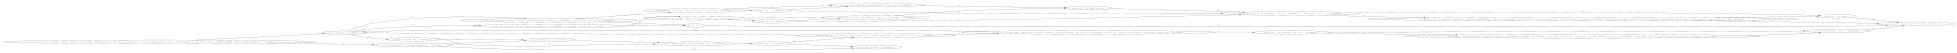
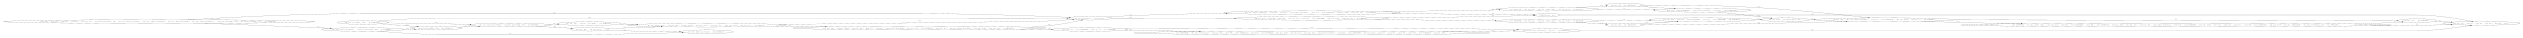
node "'mov esi, edx', 'lea eax, [ecx+0x10]', 'jmp 0x804eea9',": added
node "'mov eax, 0x1',": label "'mov eax, 0x1'," -> "'xffffffff eax, 0x1',"
edge "'cmp edx, 0xffffffff', 'je 0x904ef79'," -> "'cmp byte [ecx+0x31], 0x0', 'je 0x804ef3b',": reversed
